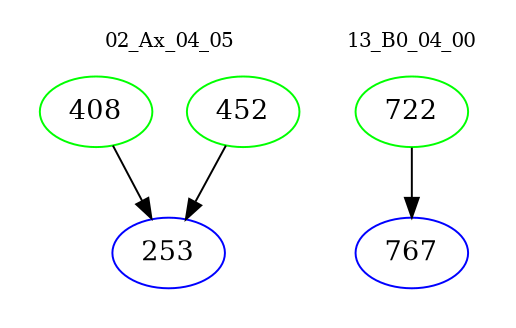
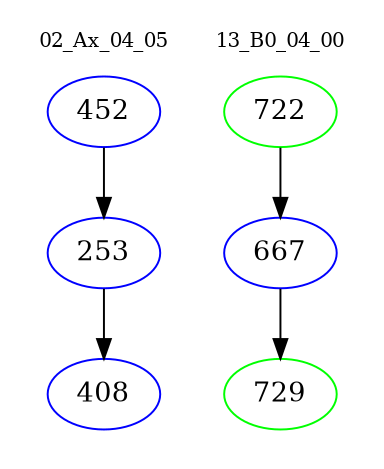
node "408": color green -> blue
node "452": color green -> blue
edge "408" -> "253": reversed
node "767": label "767" -> "667"
node "729": added
